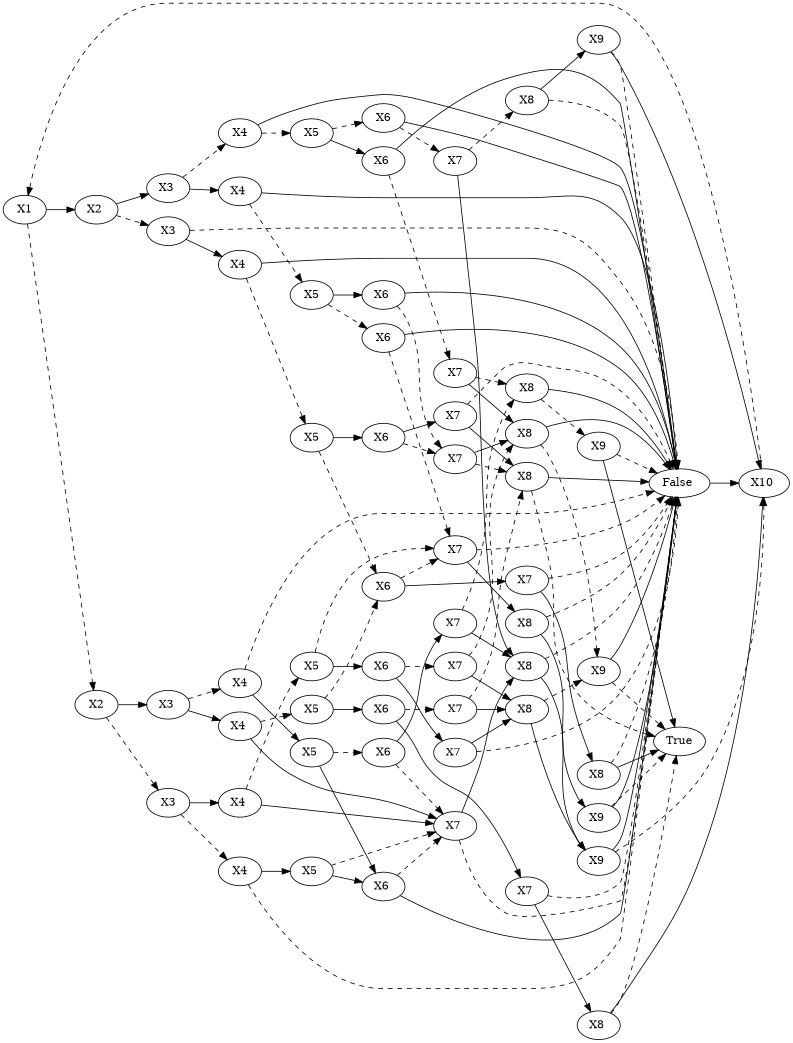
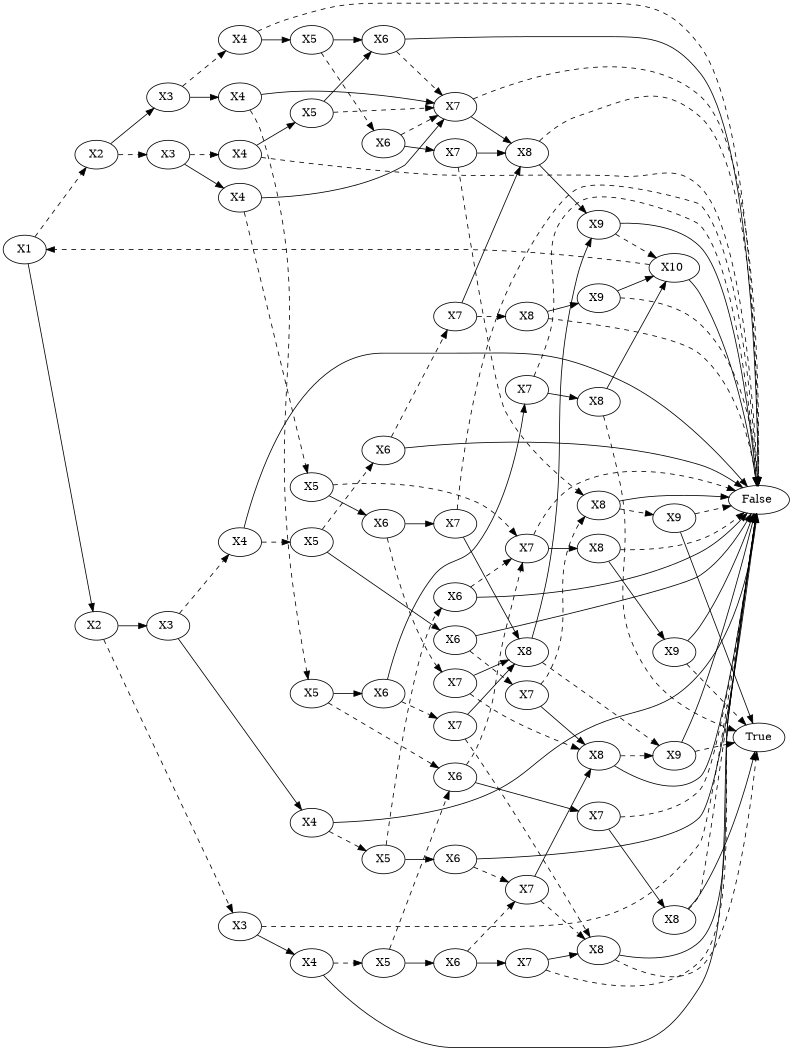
edge "False" -> "X10": reversed
